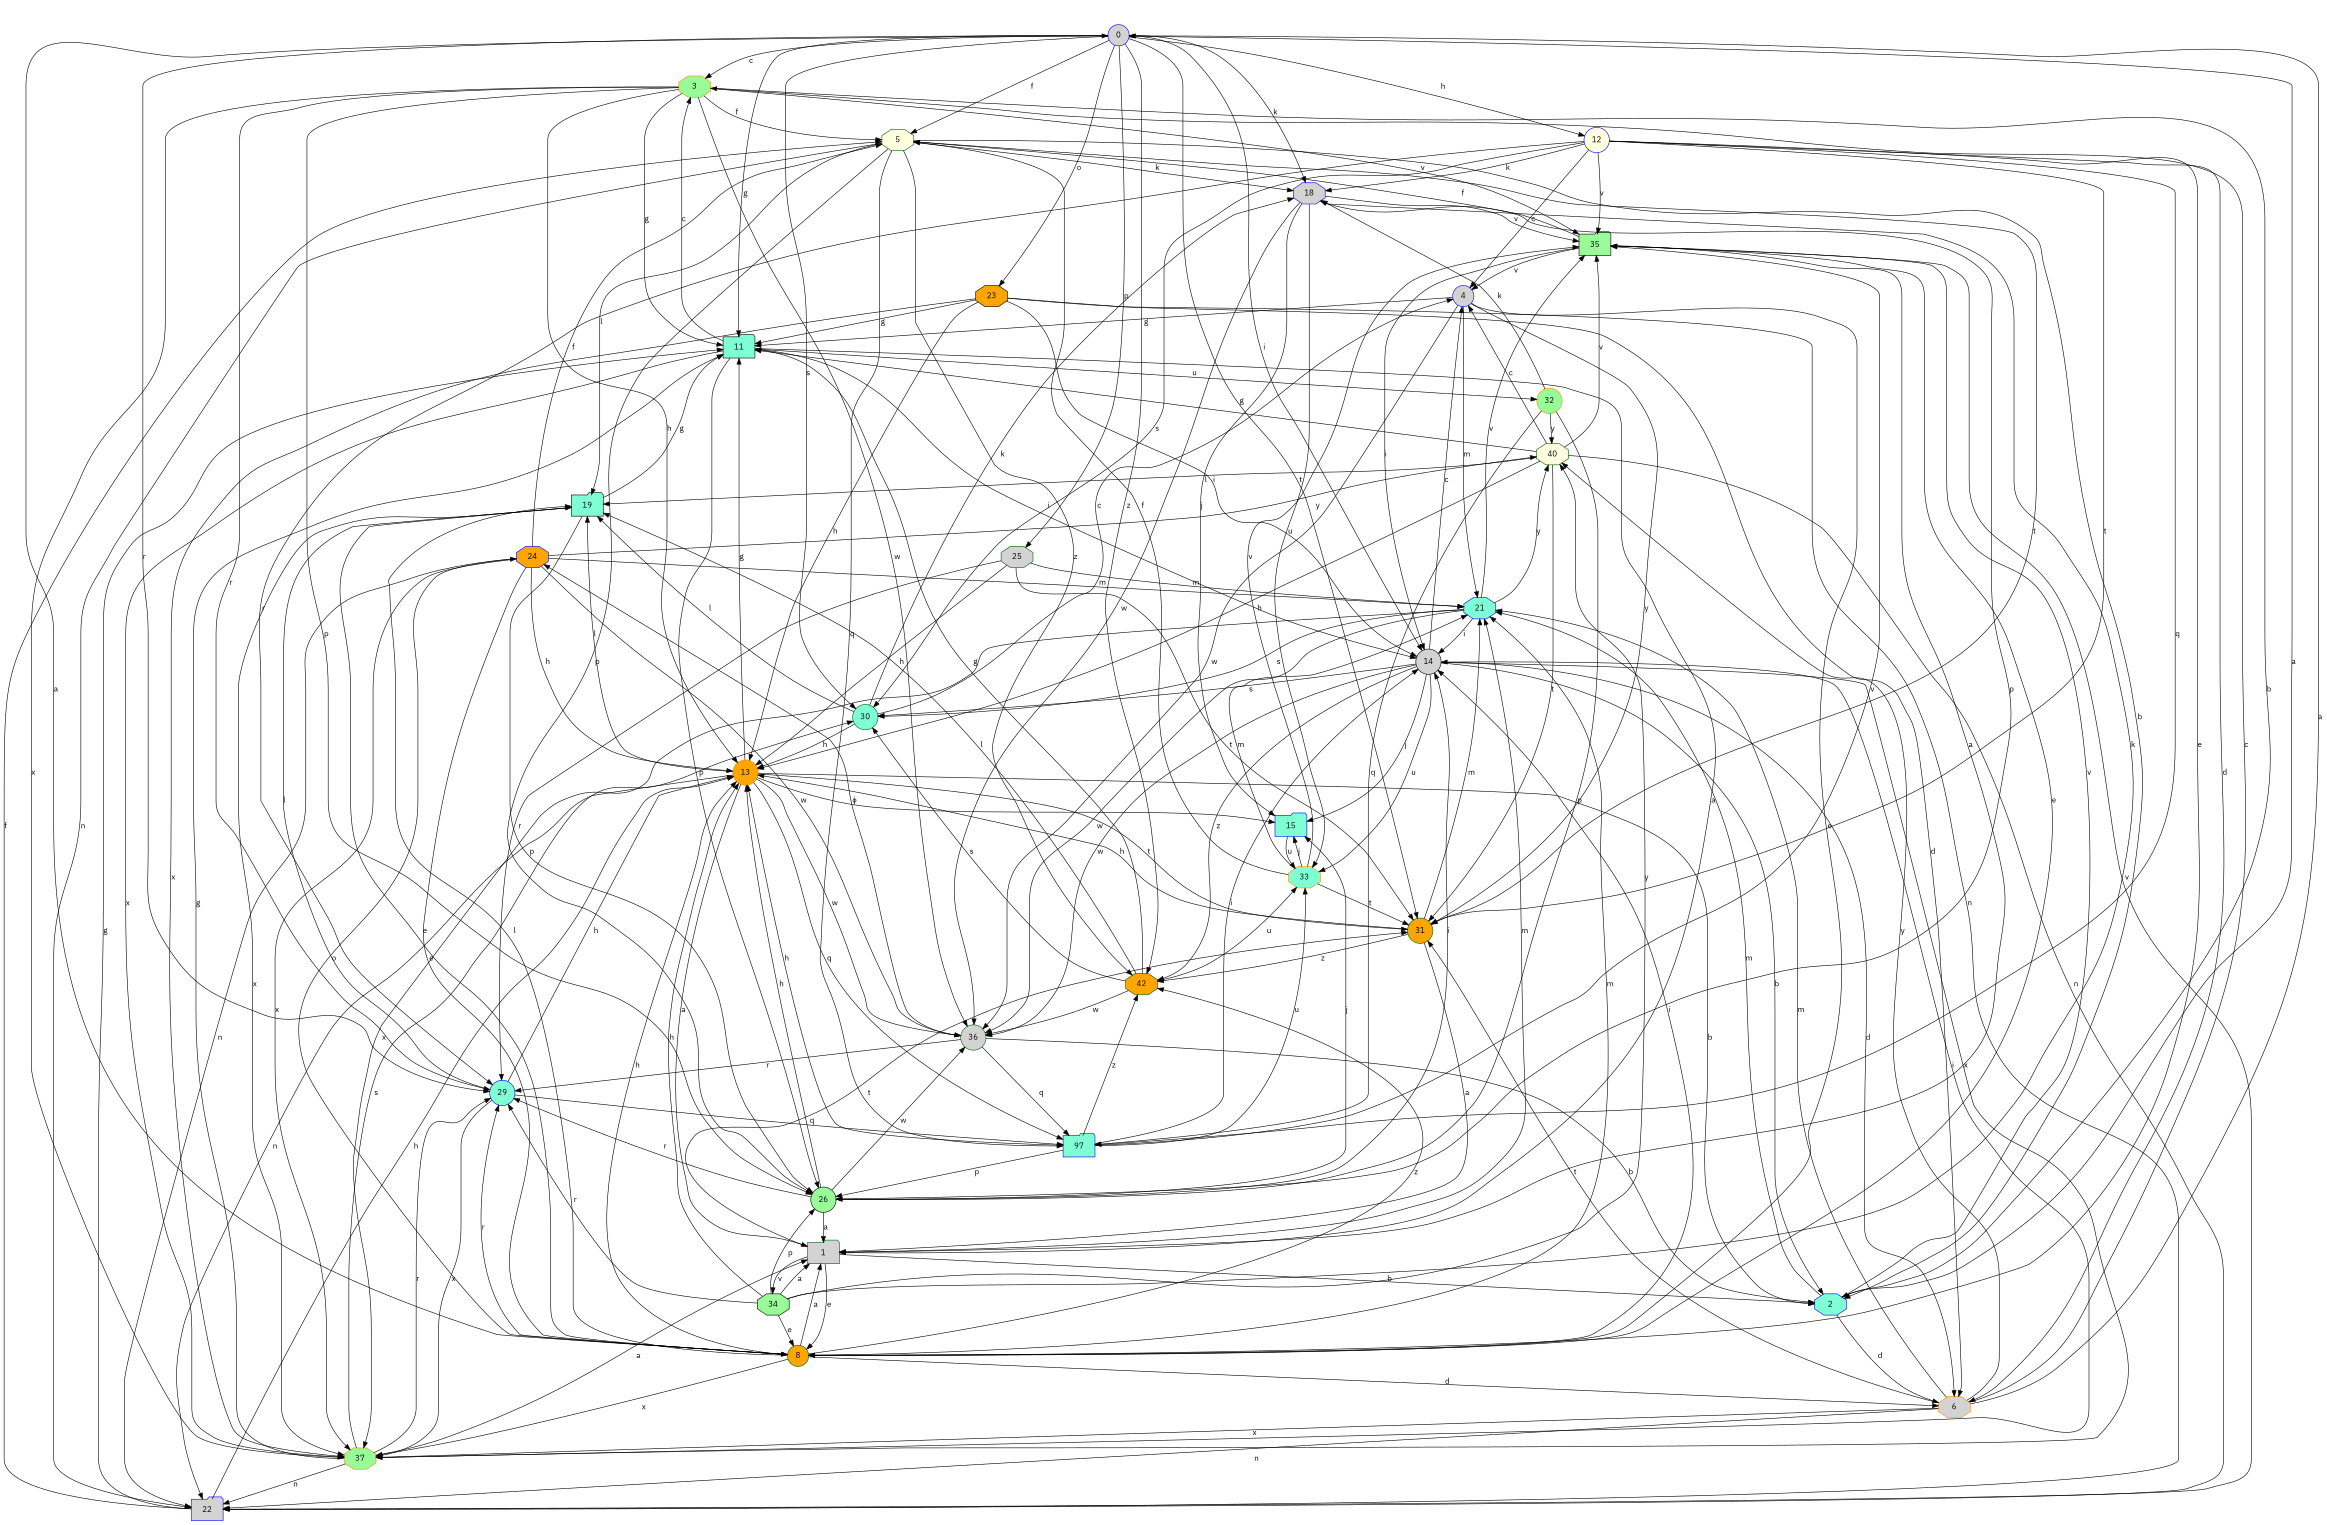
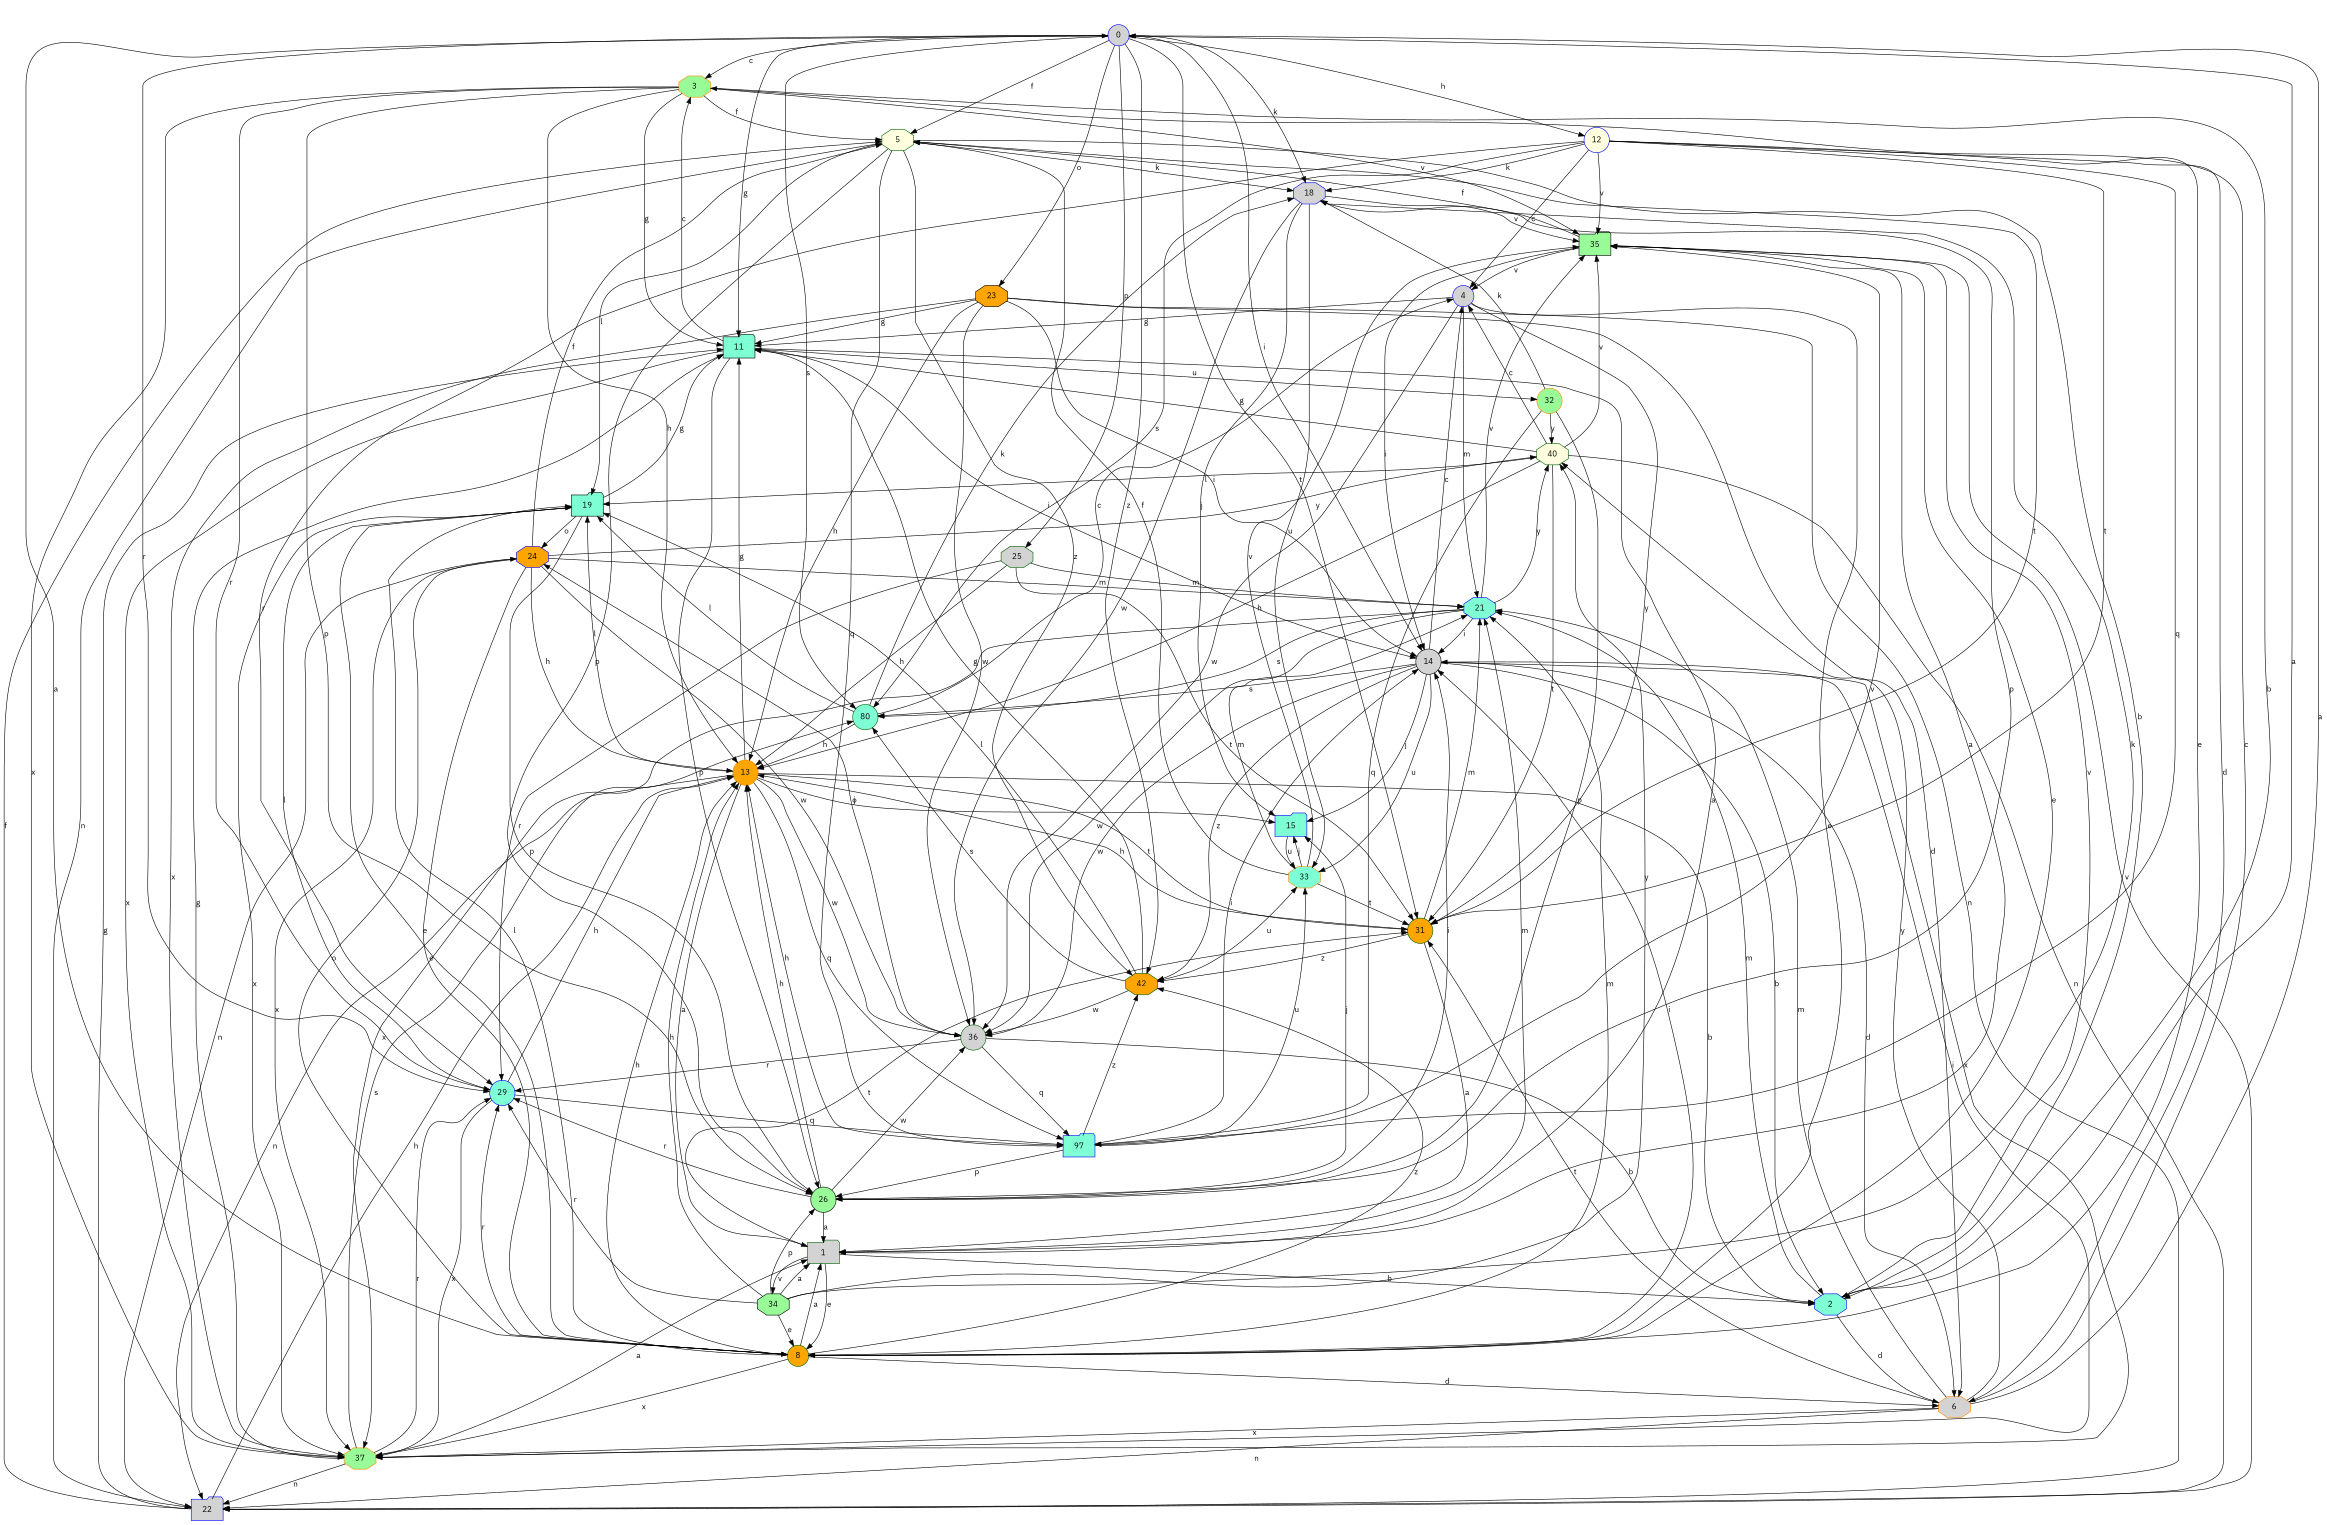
edge "19" -> "24": added, label "o"
edge "3" -> "36": now "23" -> "36"
node "30": label "30" -> "80"
